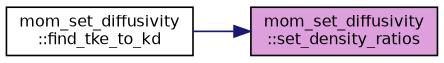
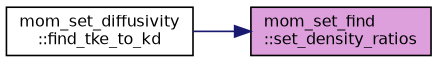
node "mom_set_diffusivity ::set_density_ratios": label "mom_set_diffusivity ::set_density_ratios" -> "mom_set_find ::set_density_ratios"
